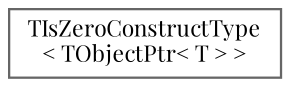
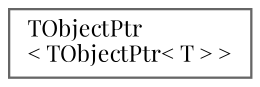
node "TIsZeroConstructType < TObjectPtr< T > >": label "TIsZeroConstructType < TObjectPtr< T > >" -> "TObjectPtr < TObjectPtr< T > >"
